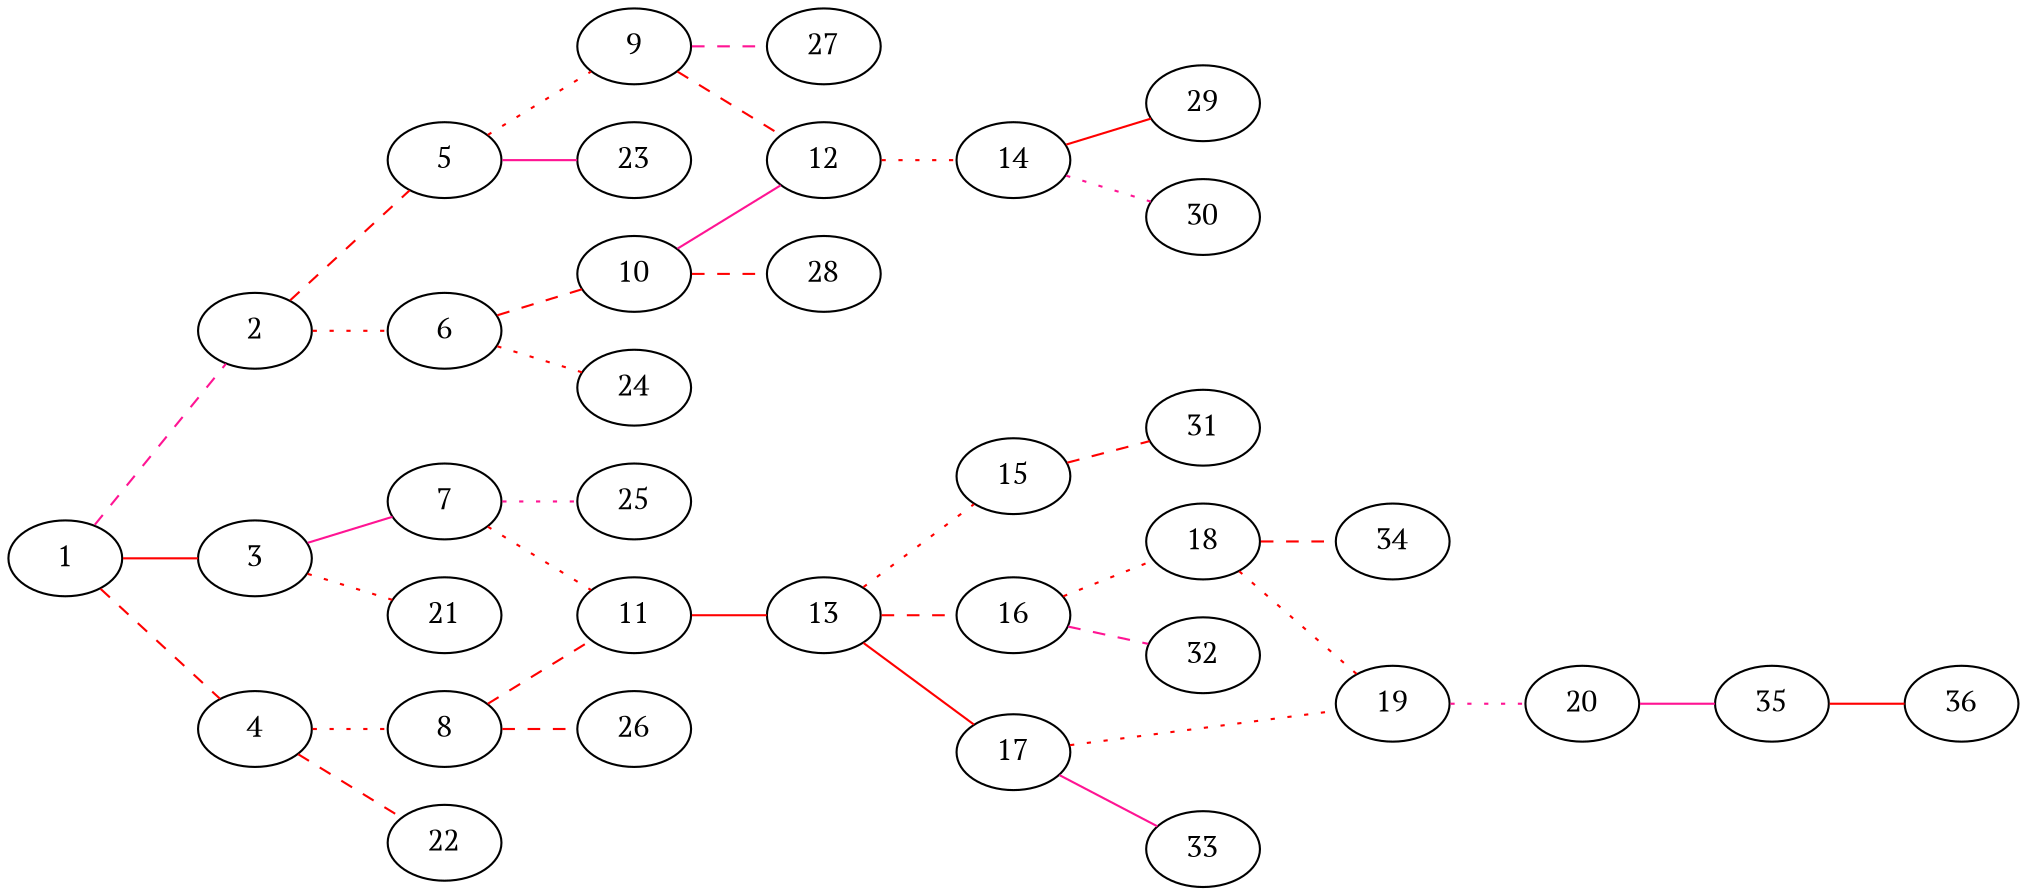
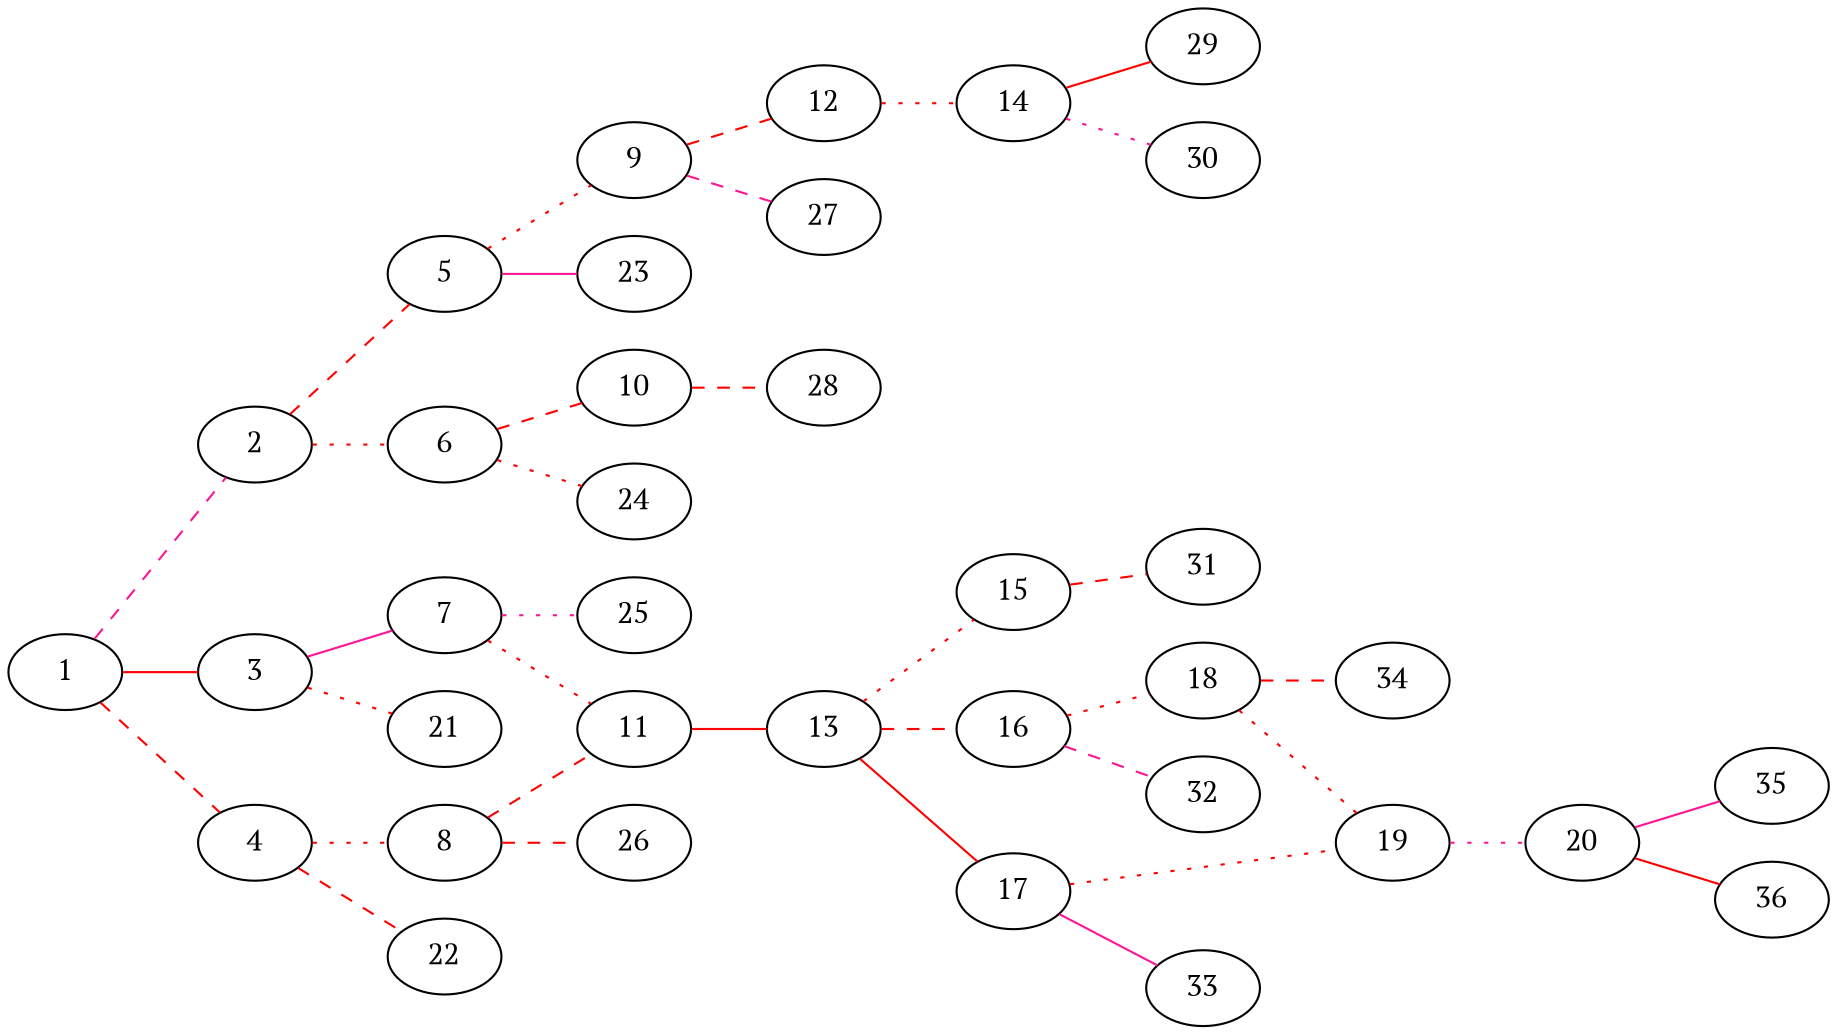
edge "12" -- "10": removed
edge "35" -- "36": now "20" -- "36"
